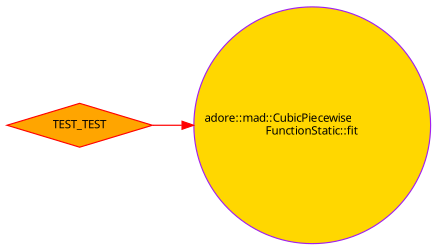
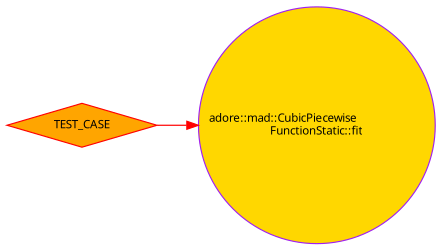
node "TEST_TEST": label "TEST_TEST" -> "TEST_CASE"
